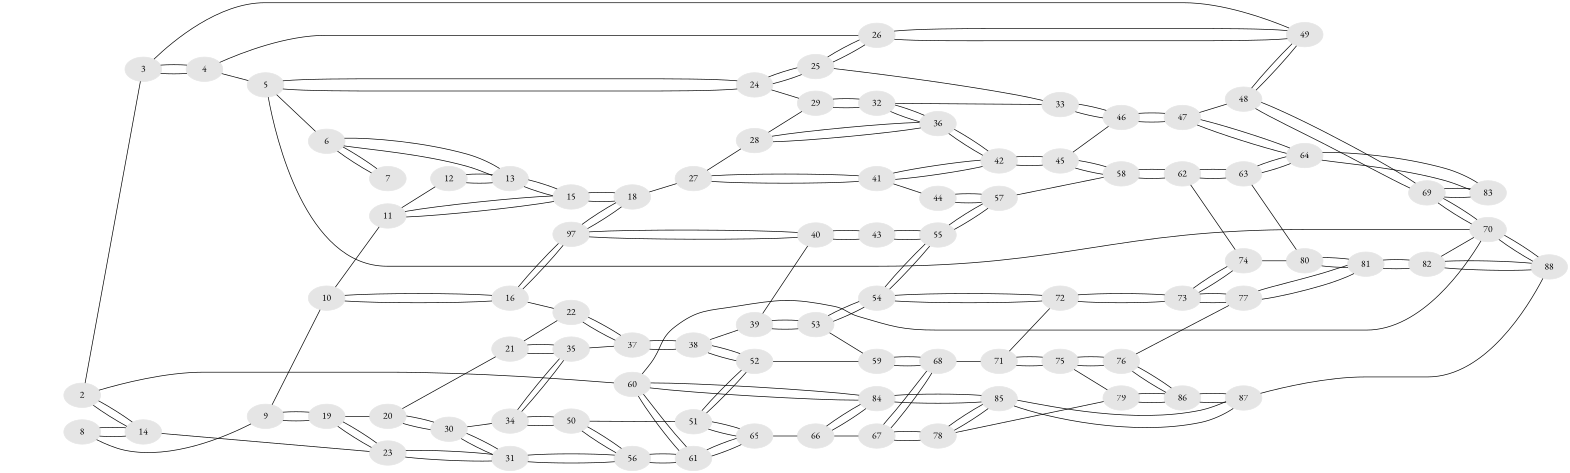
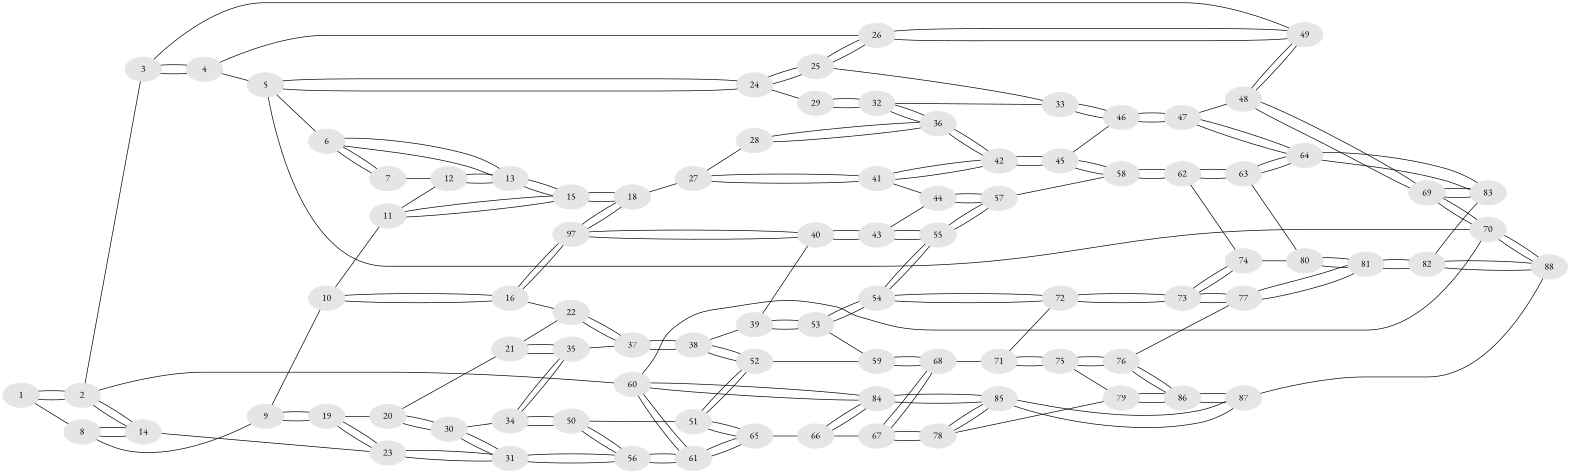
edge "29" -- "28": removed
edge "7" -- "12": added
edge "44" -- "43": added
edge "70" -- "82": now "83" -- "82"
node "1": added
